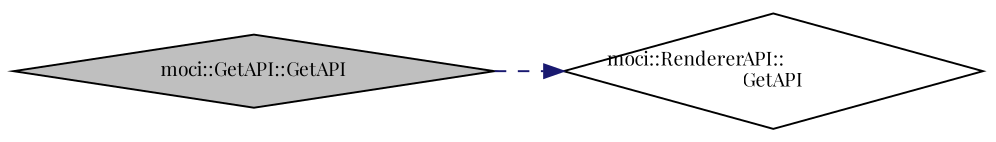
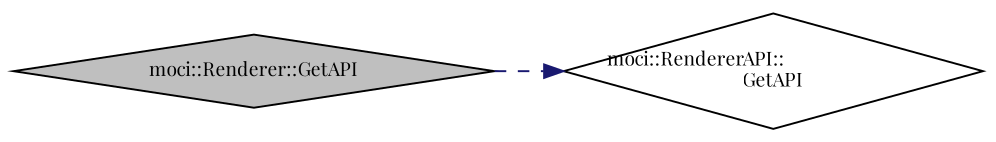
node "moci::GetAPI::GetAPI": label "moci::GetAPI::GetAPI" -> "moci::Renderer::GetAPI"
